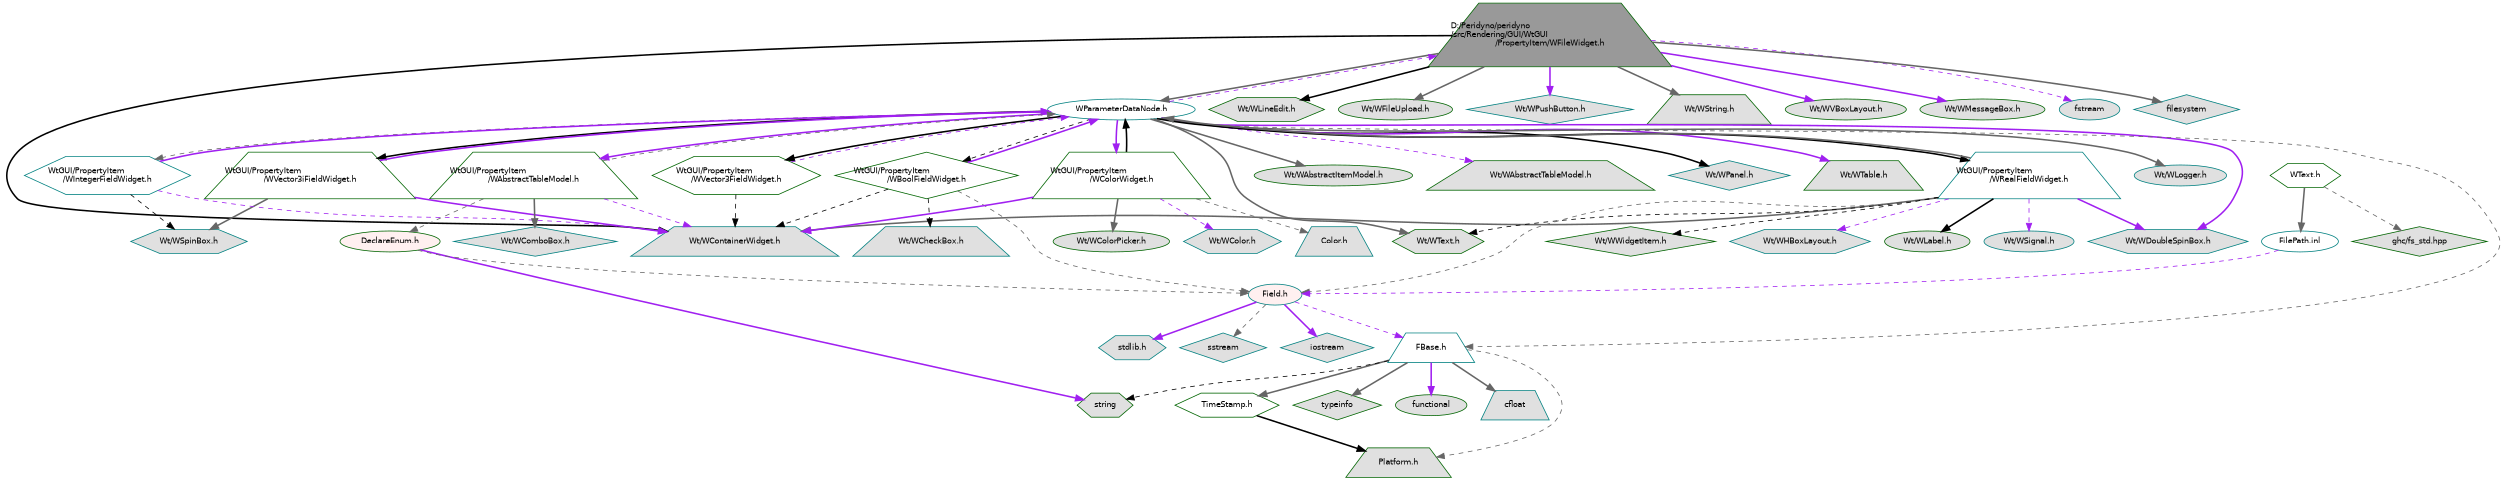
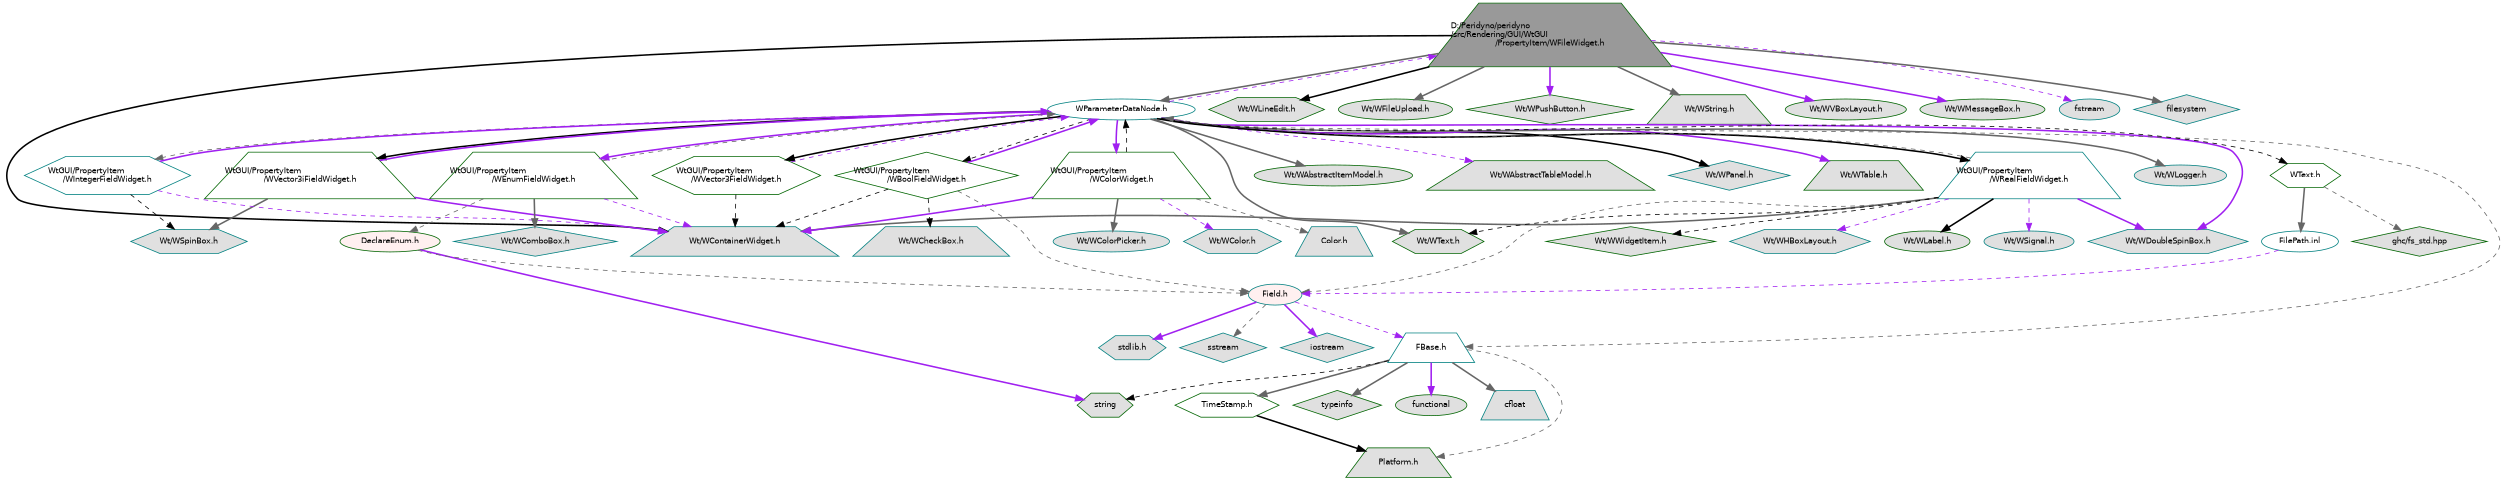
node "Wt/WPushButton.h": color teal -> darkgreen
edge "WParameterDataNode.h" -> "WText.h": added
edge "WtGUI/PropertyItem /WRealFieldWidget.h" -> "WParameterDataNode.h": style bold -> dashed
edge "WtGUI/PropertyItem /WColorWidget.h" -> "WParameterDataNode.h": style bold -> dashed
node "WtGUI/PropertyItem /WAbstractTableModel.h": label "WtGUI/PropertyItem /WAbstractTableModel.h" -> "WtGUI/PropertyItem /WEnumFieldWidget.h"
node "Wt/WColorPicker.h": color darkgreen -> teal
